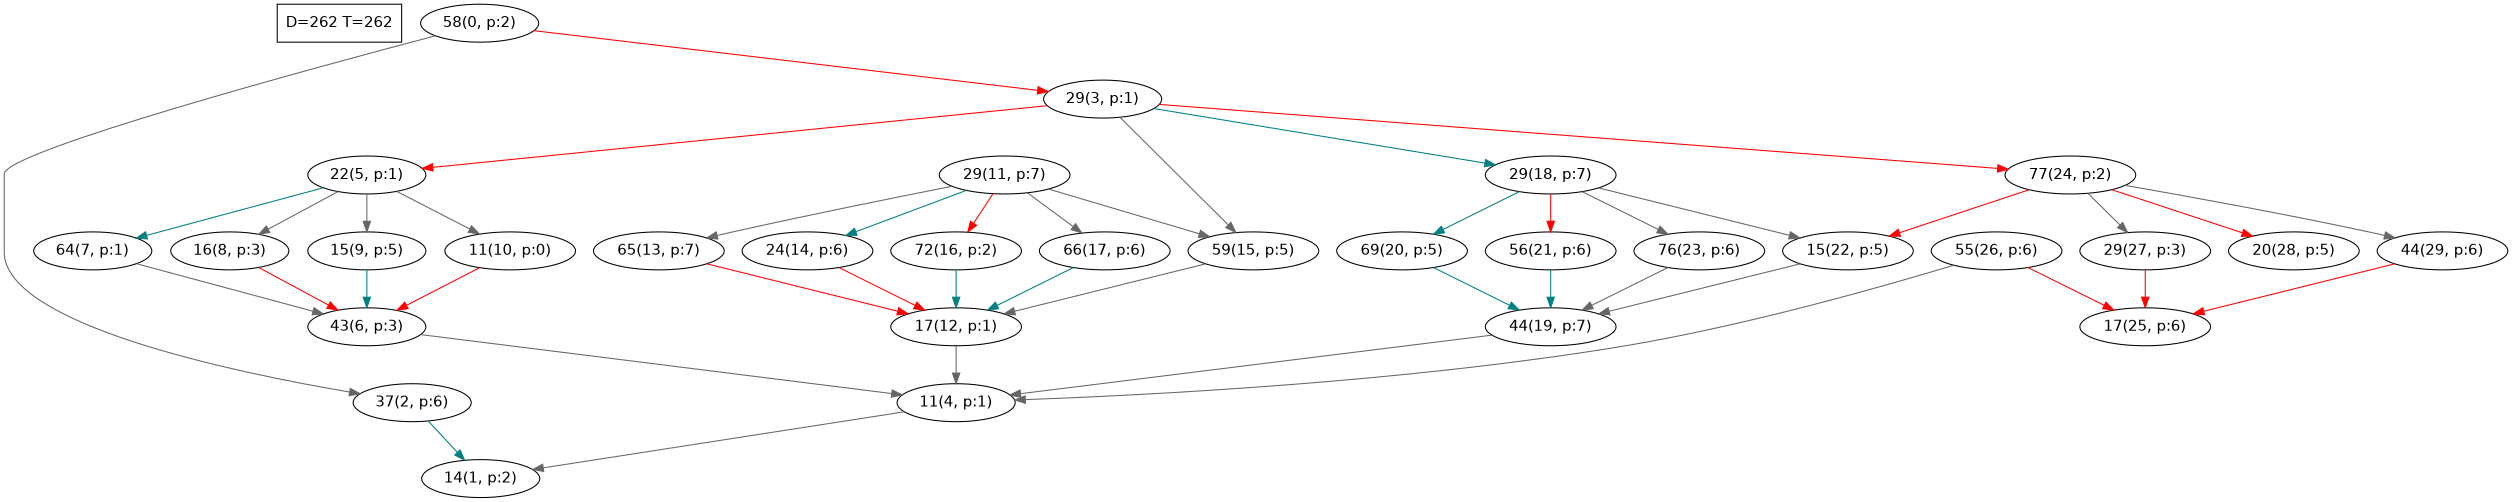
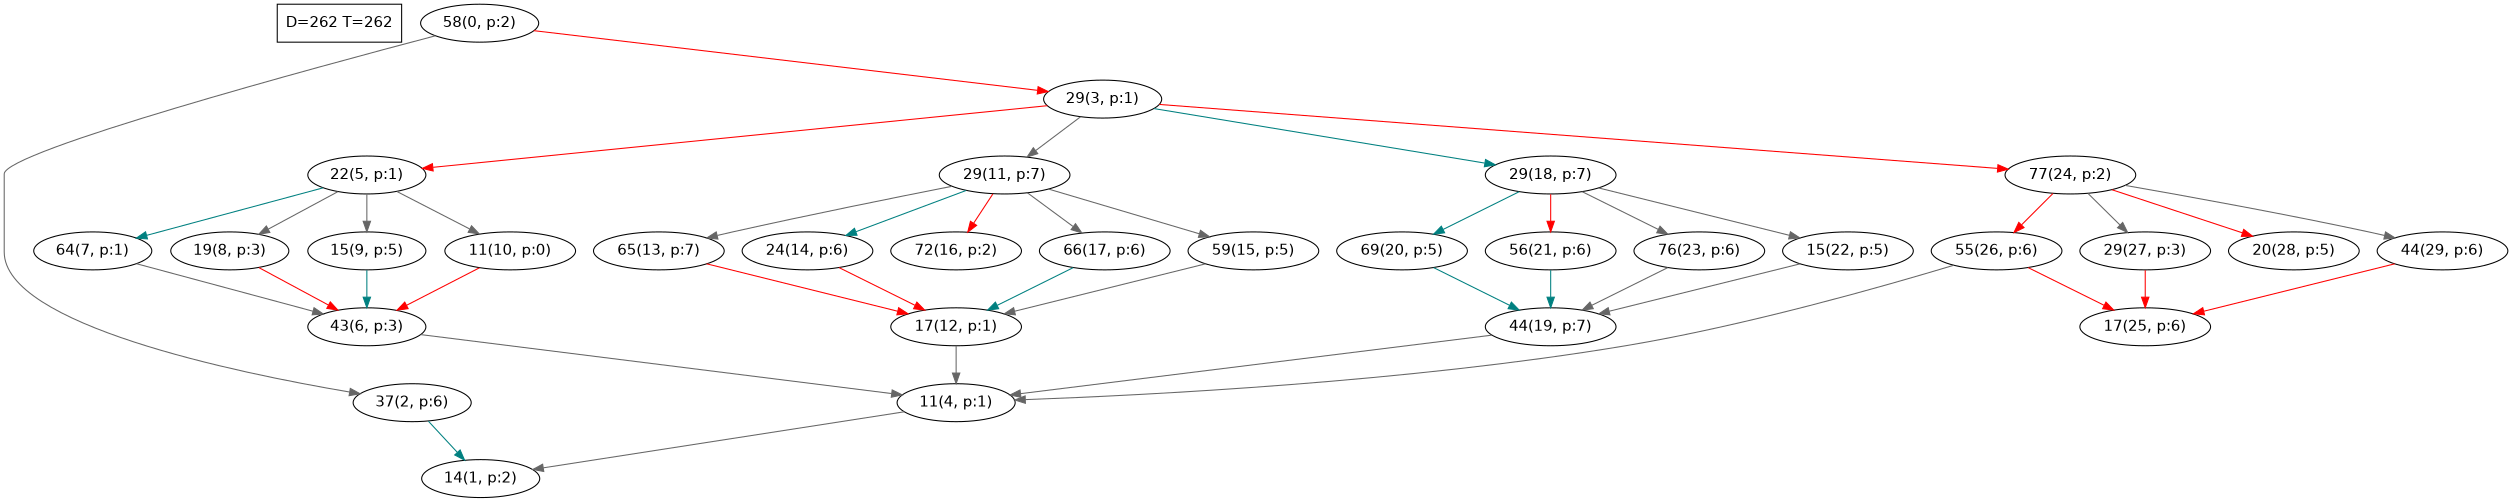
edge "29(3, p:1)" -> "59(15, p:5)": now "29(3, p:1)" -> "29(11, p:7)"
edge "77(24, p:2)" -> "15(22, p:5)": now "77(24, p:2)" -> "55(26, p:6)"
node "16(8, p:3)": label "16(8, p:3)" -> "19(8, p:3)"
edge "72(16, p:2)" -> "17(12, p:1)": removed
